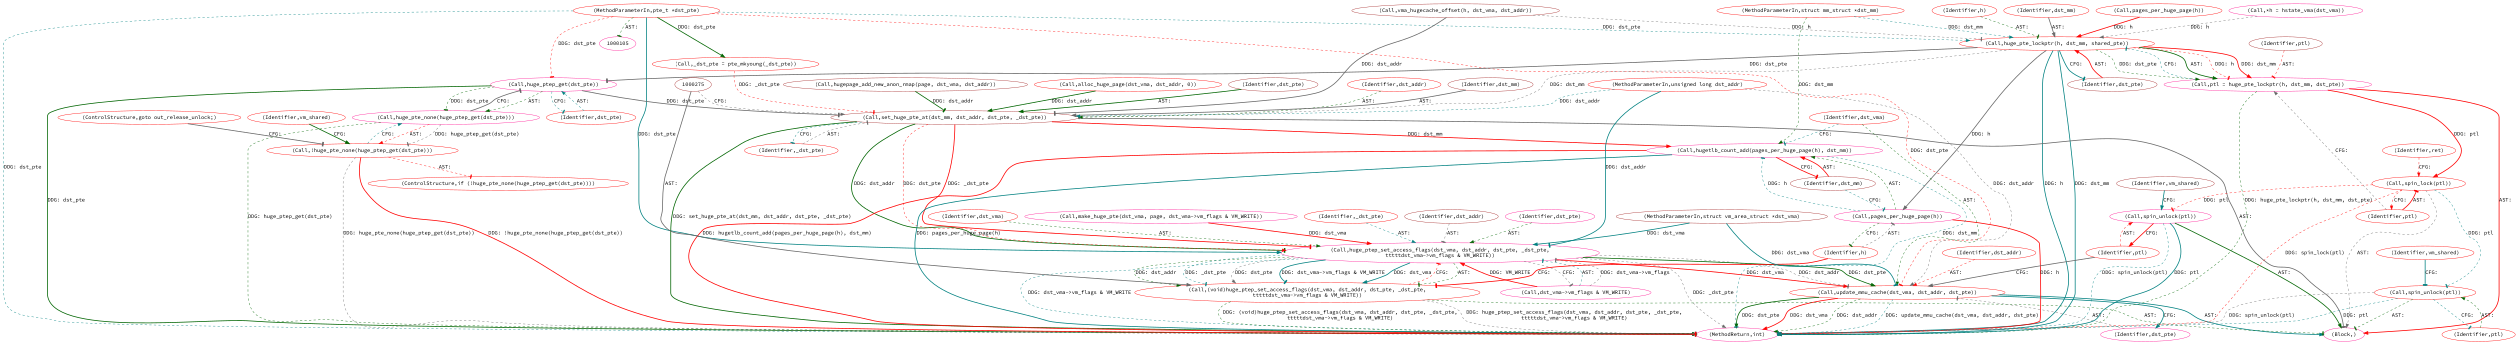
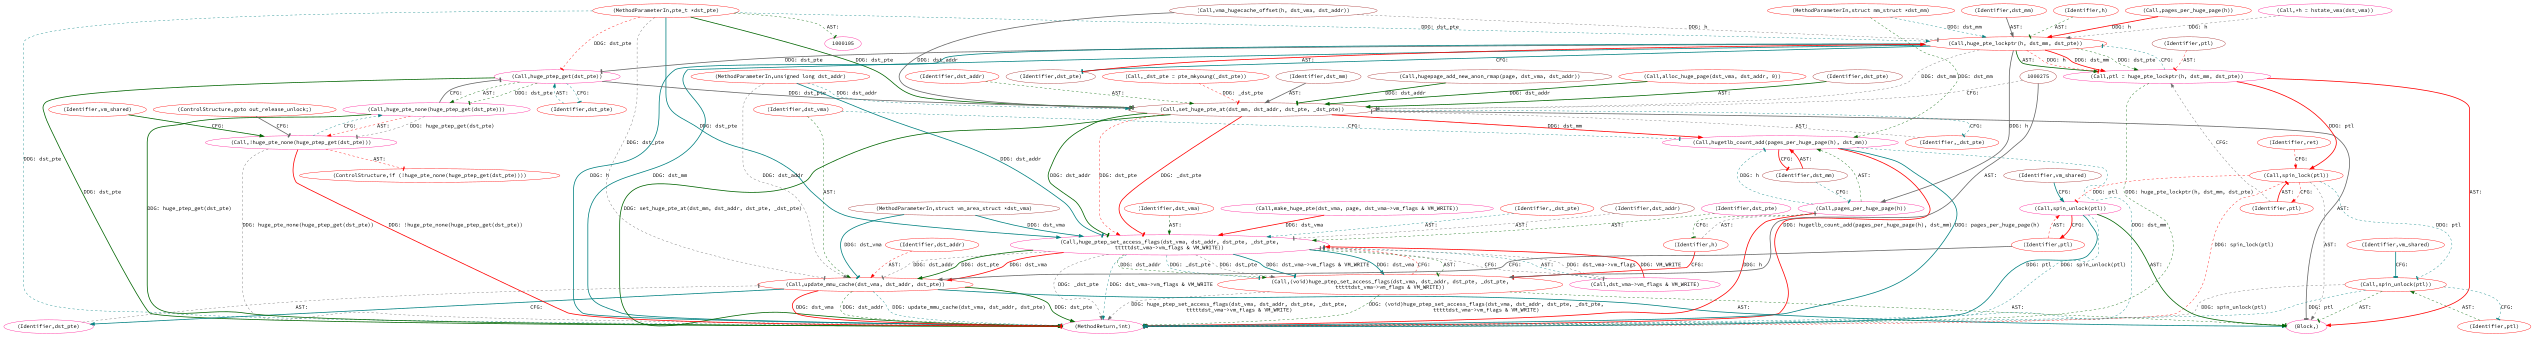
edge "(MethodParameterIn,pte_t *dst_pte)" -> "(Call,_dst_pte = pte_mkyoung(_dst_pte))": now "(MethodParameterIn,pte_t *dst_pte)" -> "(Call,set_huge_pte_at(dst_mm, dst_addr, dst_pte, _dst_pte))"
node "(Call,huge_pte_lockptr(h, dst_mm, shared_pte))": label "(Call,huge_pte_lockptr(h, dst_mm, shared_pte))" -> "(Call,huge_pte_lockptr(h, dst_mm, dst_pte))"
edge "(MethodParameterIn,pte_t *dst_pte)" -> "(Call,update_mmu_cache(dst_vma, dst_addr, dst_pte))": color red -> gray40
node "(Call,!huge_pte_none(huge_ptep_get(dst_pte)))": color red -> deeppink
edge "(Call,huge_pte_none(huge_ptep_get(dst_pte)))" -> "(MethodReturn,int)": style dashed -> bold
